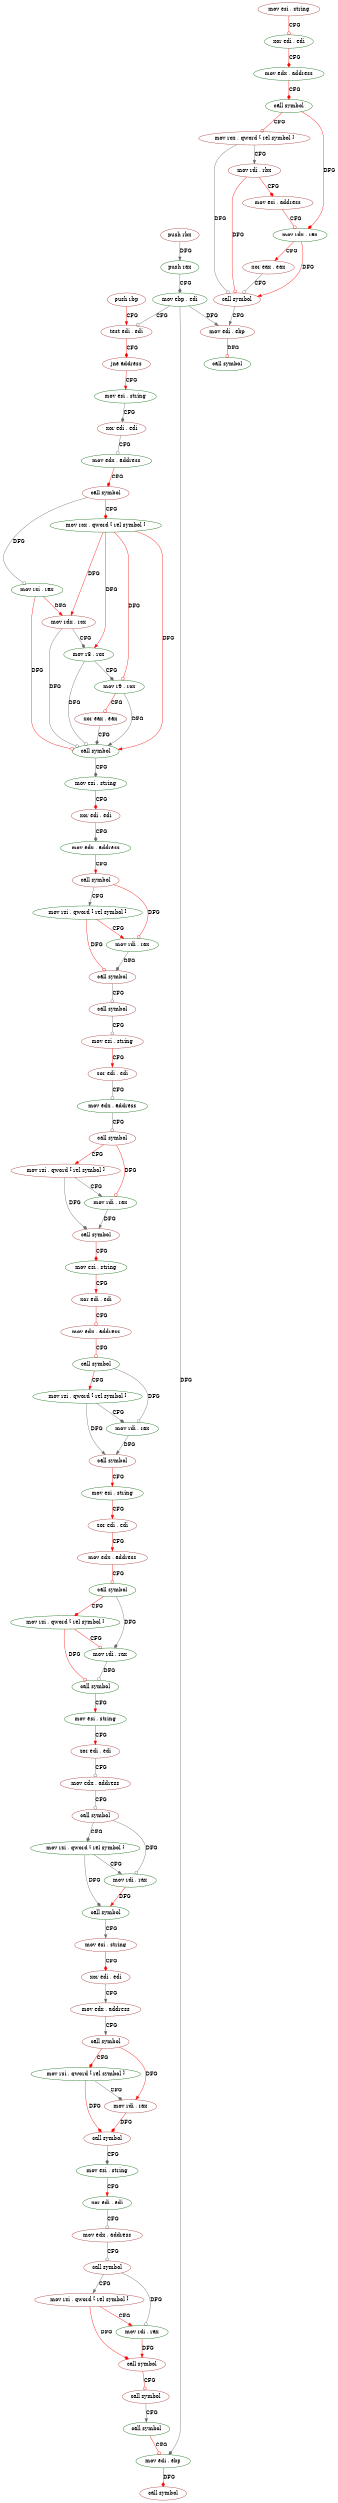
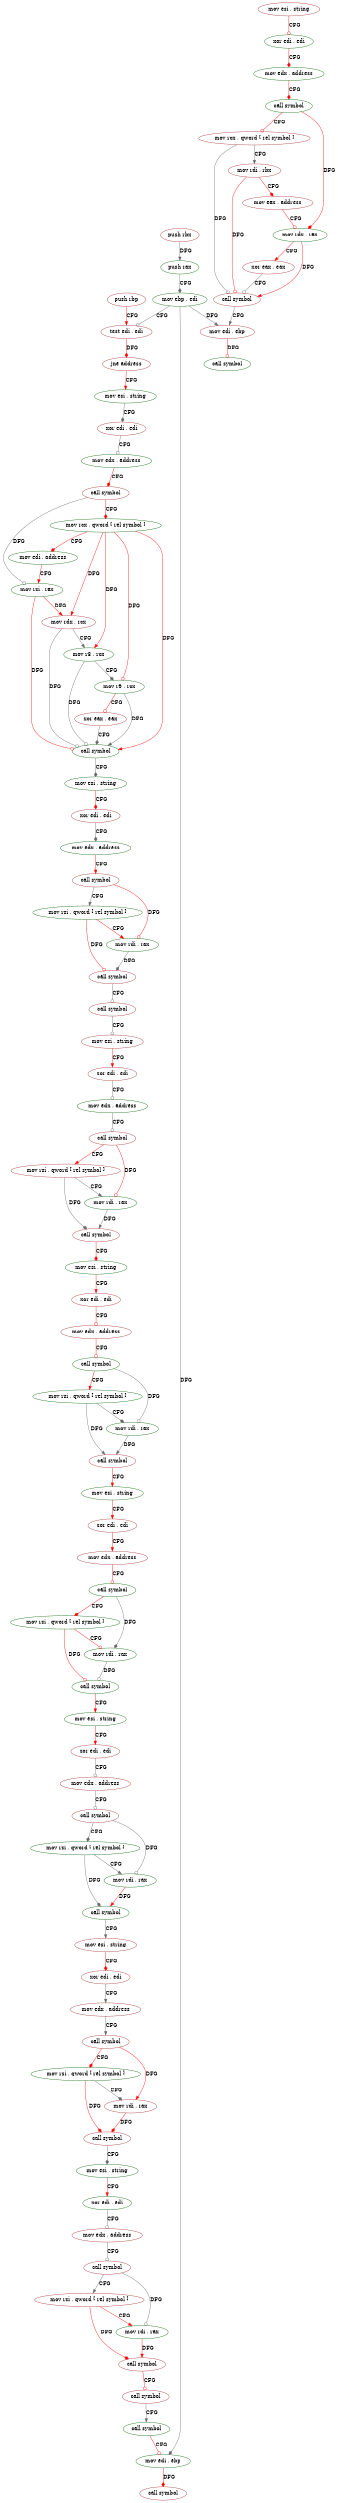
node "mov esi , address": label "mov esi , address" -> "mov eax , address"
edge "test edi , edi" -> "jne address": label "CFG" -> "DFG"
node "mov edi , address": added
edge "mov rdx , rcx" -> "mov r8 , rcx": arrowhead diamond -> normal
